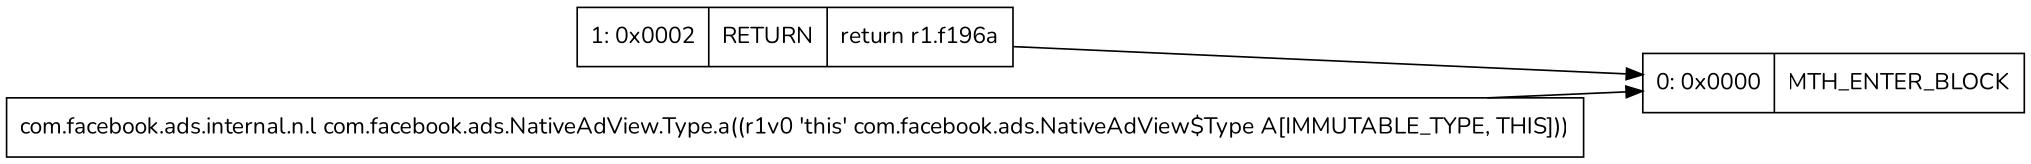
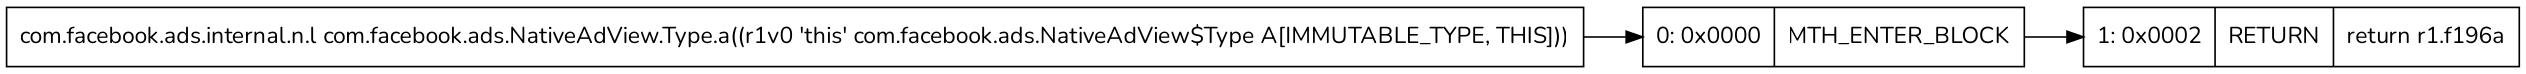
edge "1: 0x0002" -> "0: 0x0000": reversed
